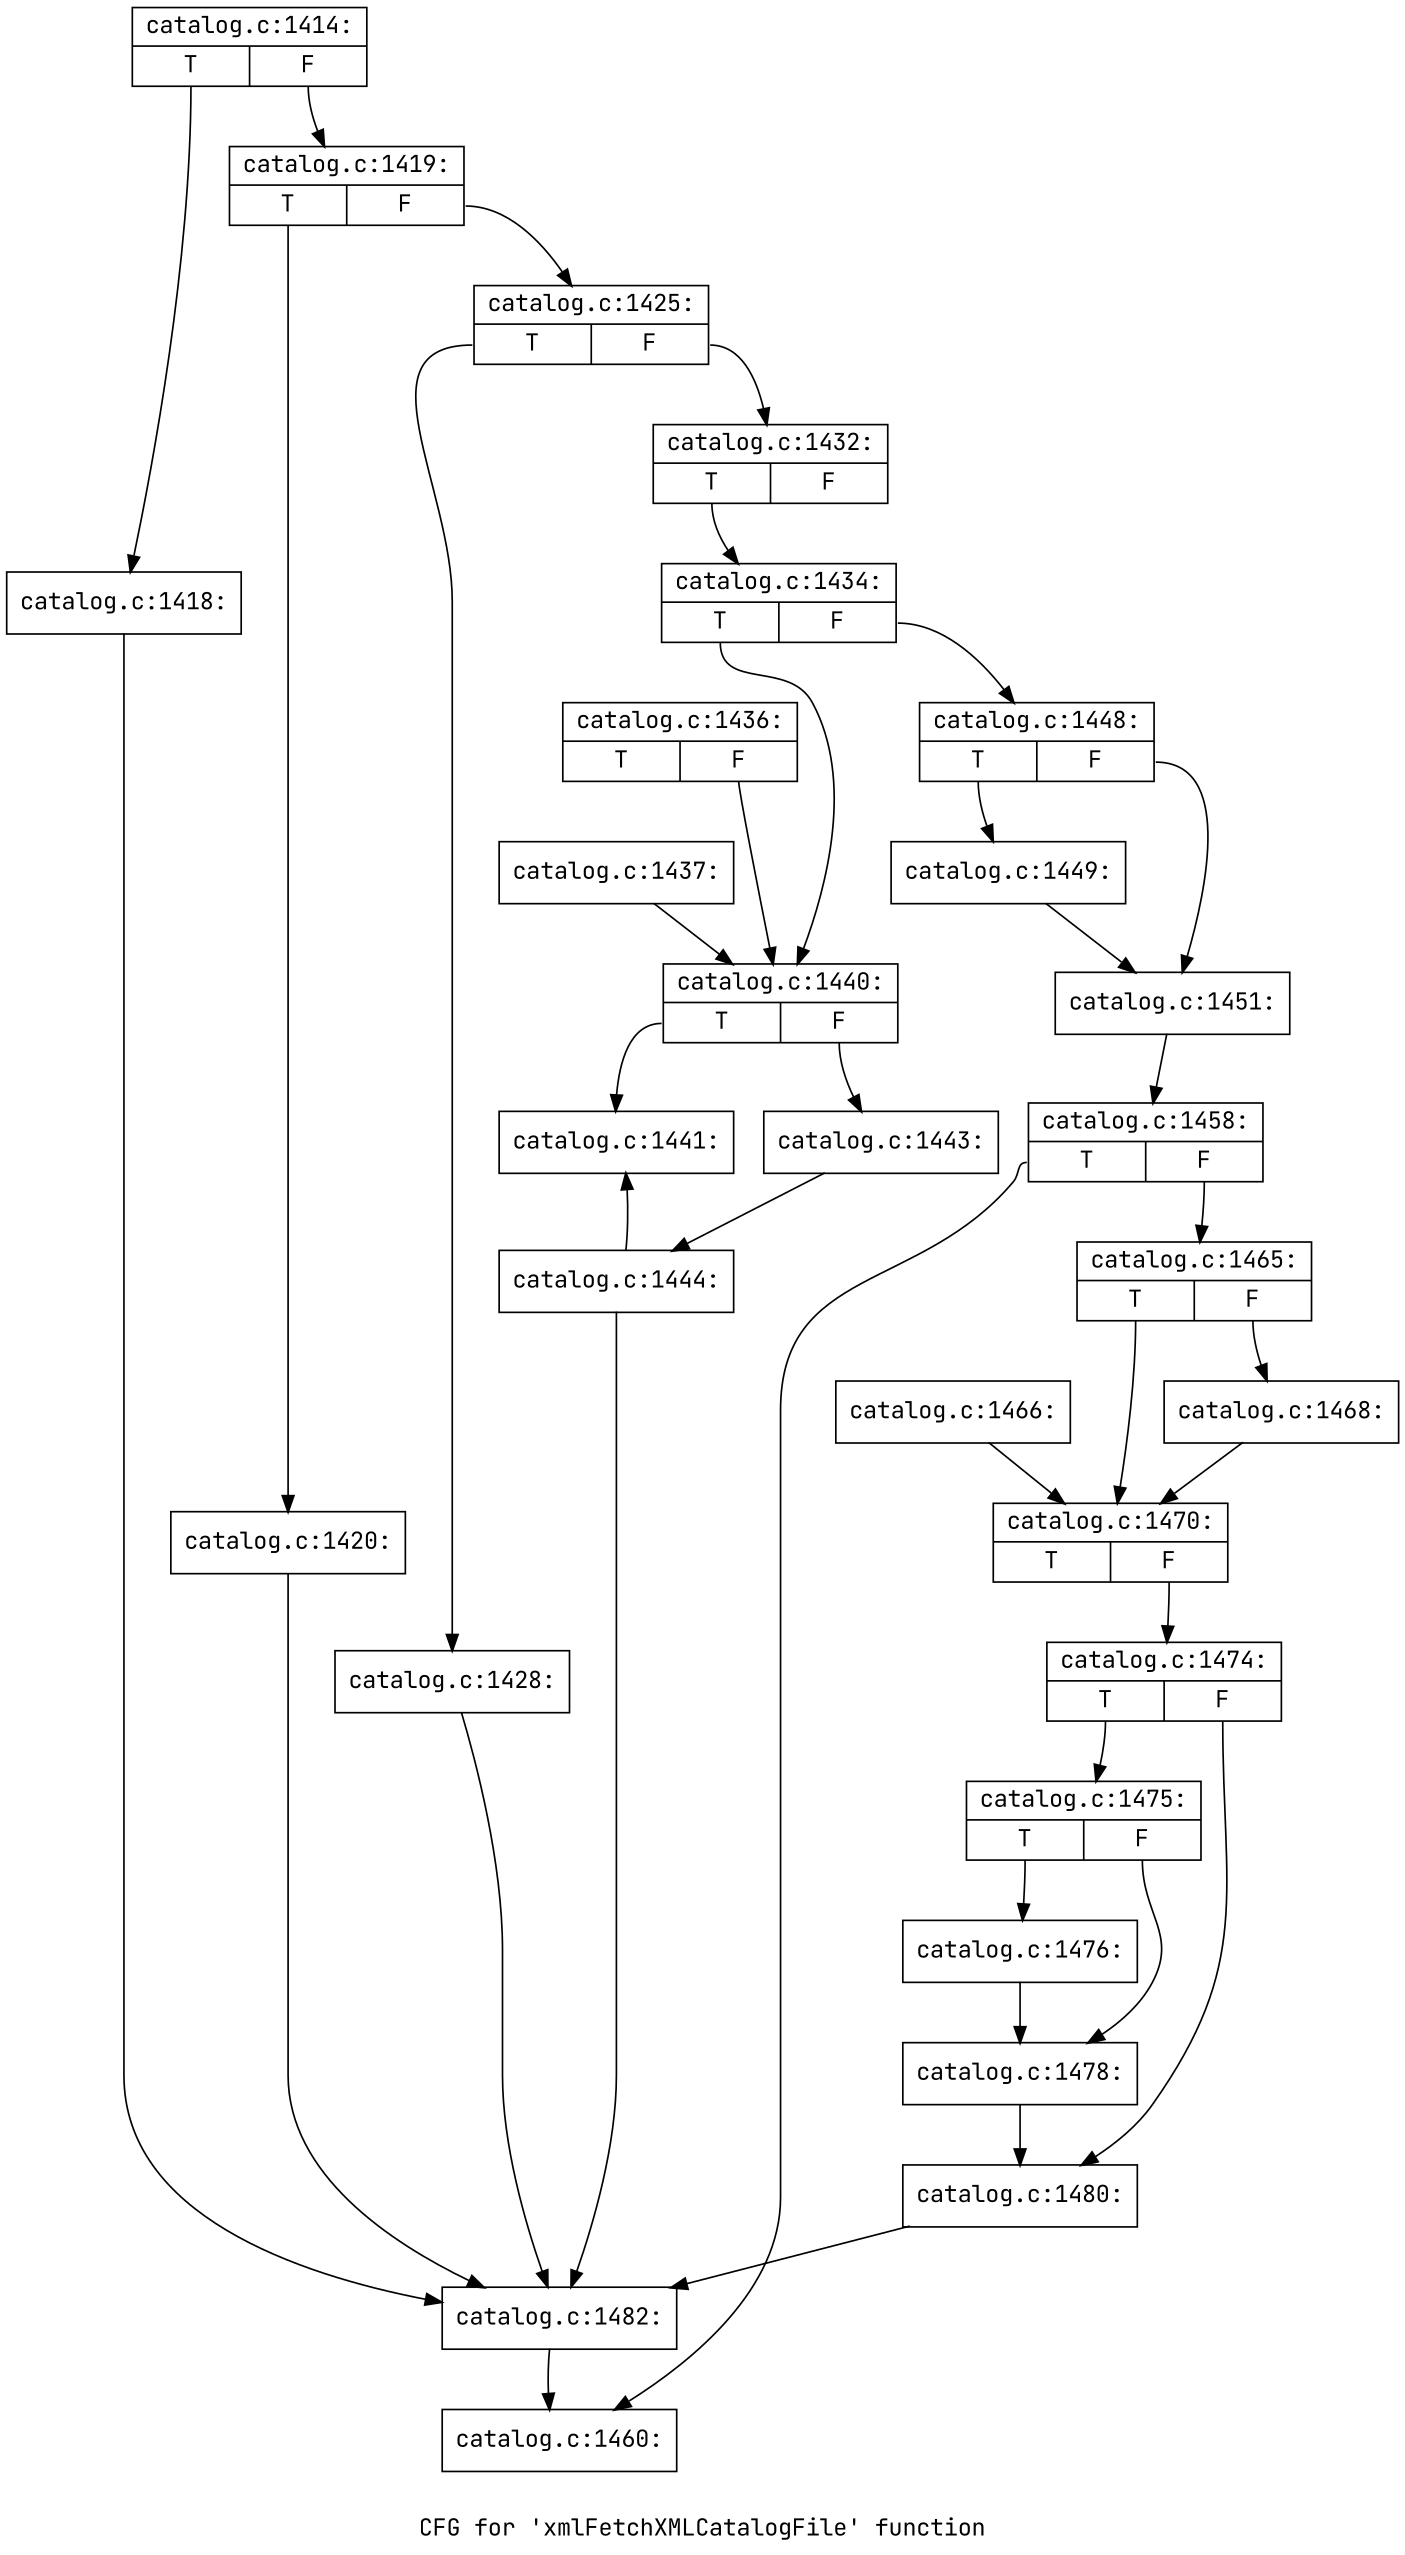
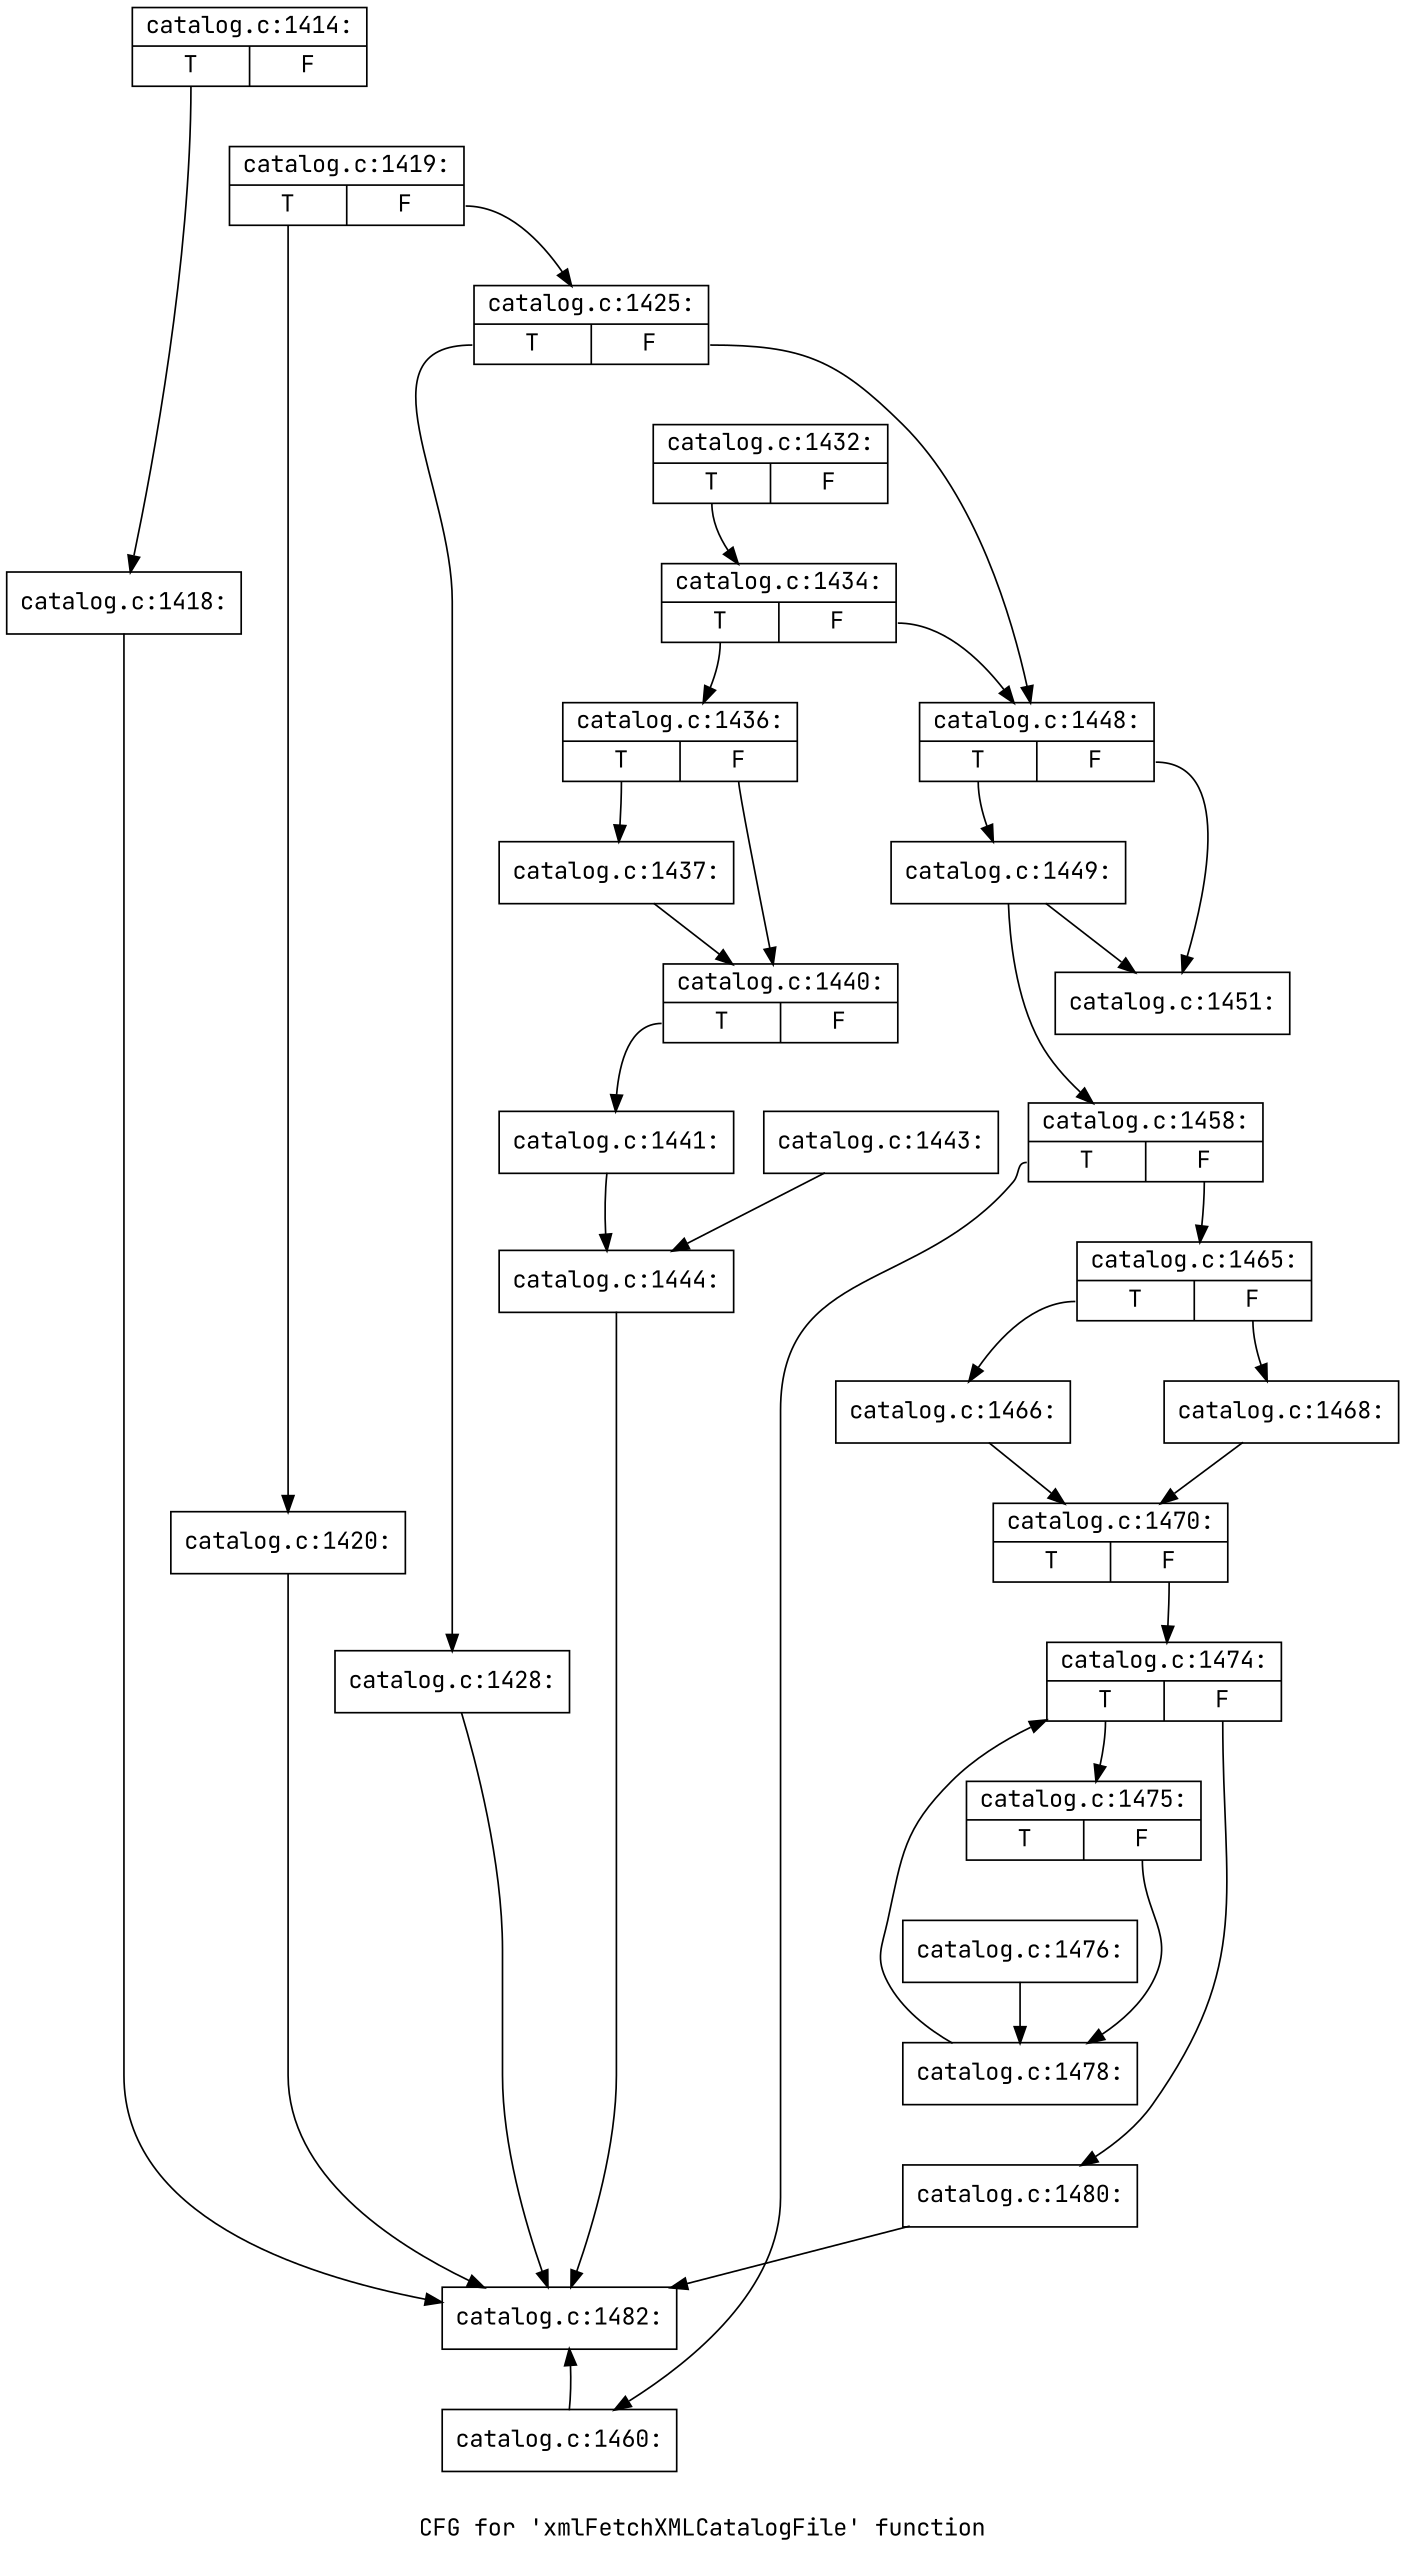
edge "catalog.c:1414:" -> "catalog.c:1419:": removed
edge "catalog.c:1425:" -> "catalog.c:1432:": now "catalog.c:1425:" -> "catalog.c:1448:"
edge "catalog.c:1434:" -> "catalog.c:1440:": now "catalog.c:1434:" -> "catalog.c:1436:"
edge "catalog.c:1436:" -> "catalog.c:1437:": added
edge "catalog.c:1451:" -> "catalog.c:1458:": now "catalog.c:1449:" -> "catalog.c:1458:"
edge "catalog.c:1440:" -> "catalog.c:1443:": removed
edge "catalog.c:1444:" -> "catalog.c:1441:": reversed
edge "catalog.c:1465:" -> "catalog.c:1470:": now "catalog.c:1465:" -> "catalog.c:1466:"
edge "catalog.c:1475:" -> "catalog.c:1476:": removed
edge "catalog.c:1478:" -> "catalog.c:1480:": now "catalog.c:1478:" -> "catalog.c:1474:"
edge "catalog.c:1482:" -> "catalog.c:1460:": reversed
